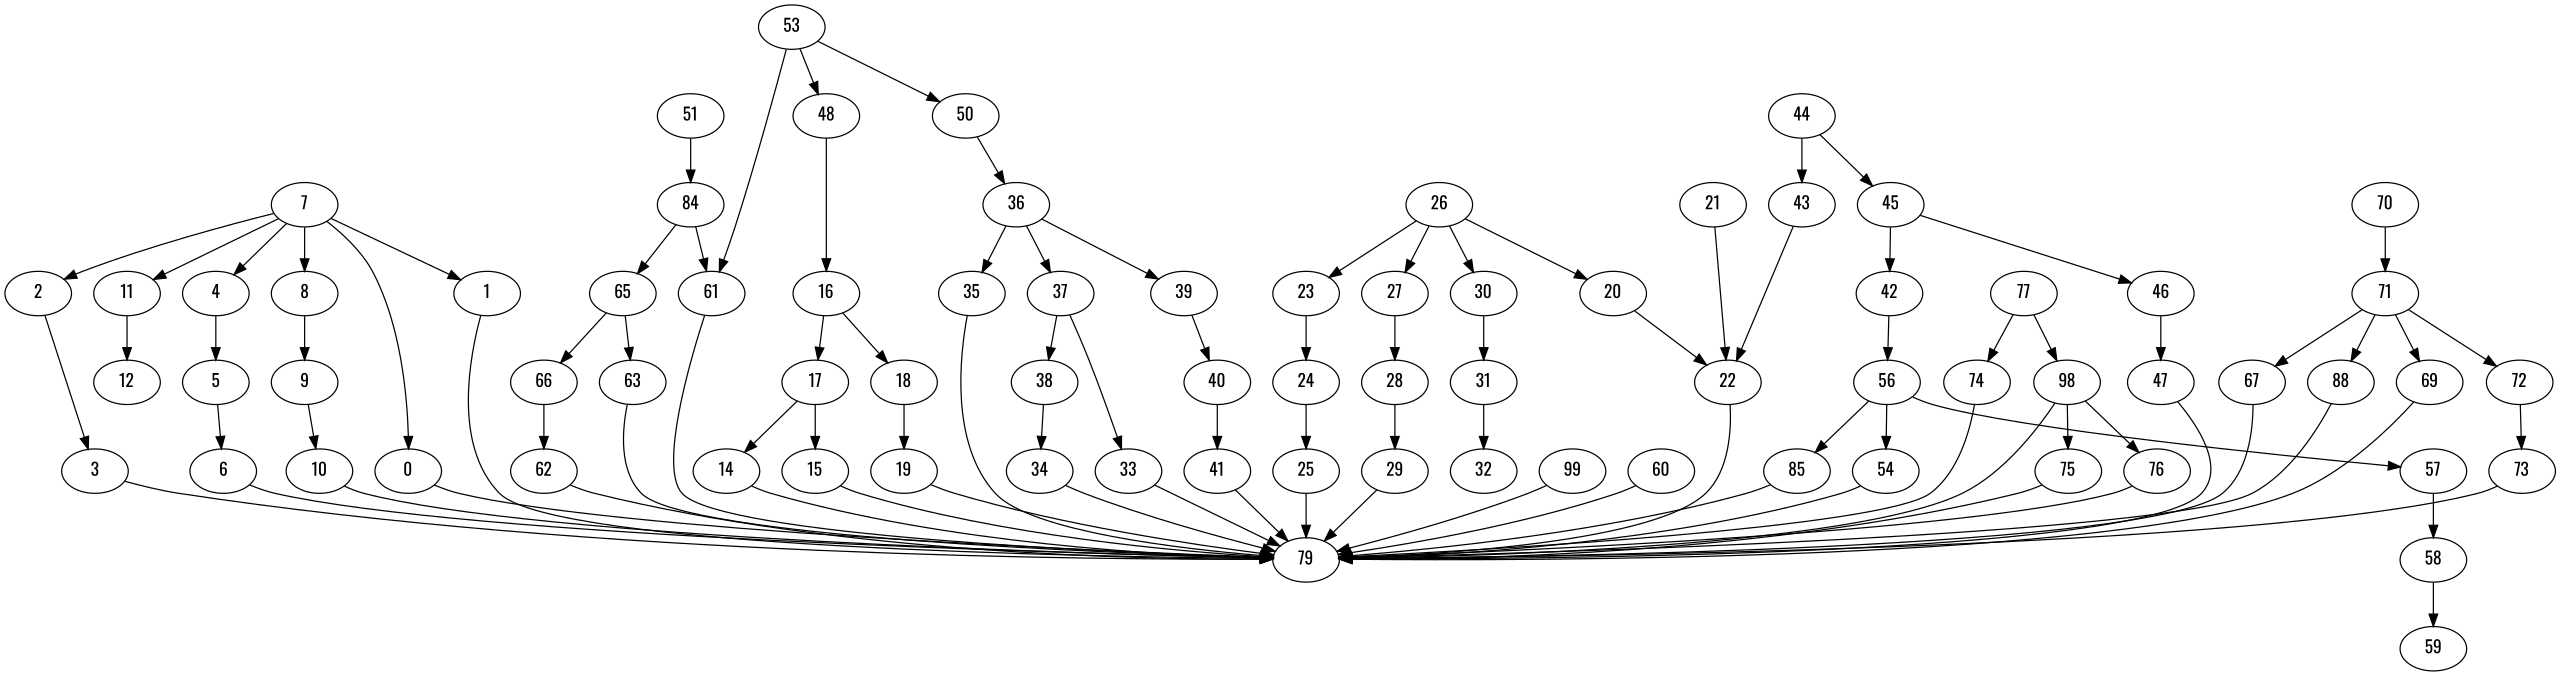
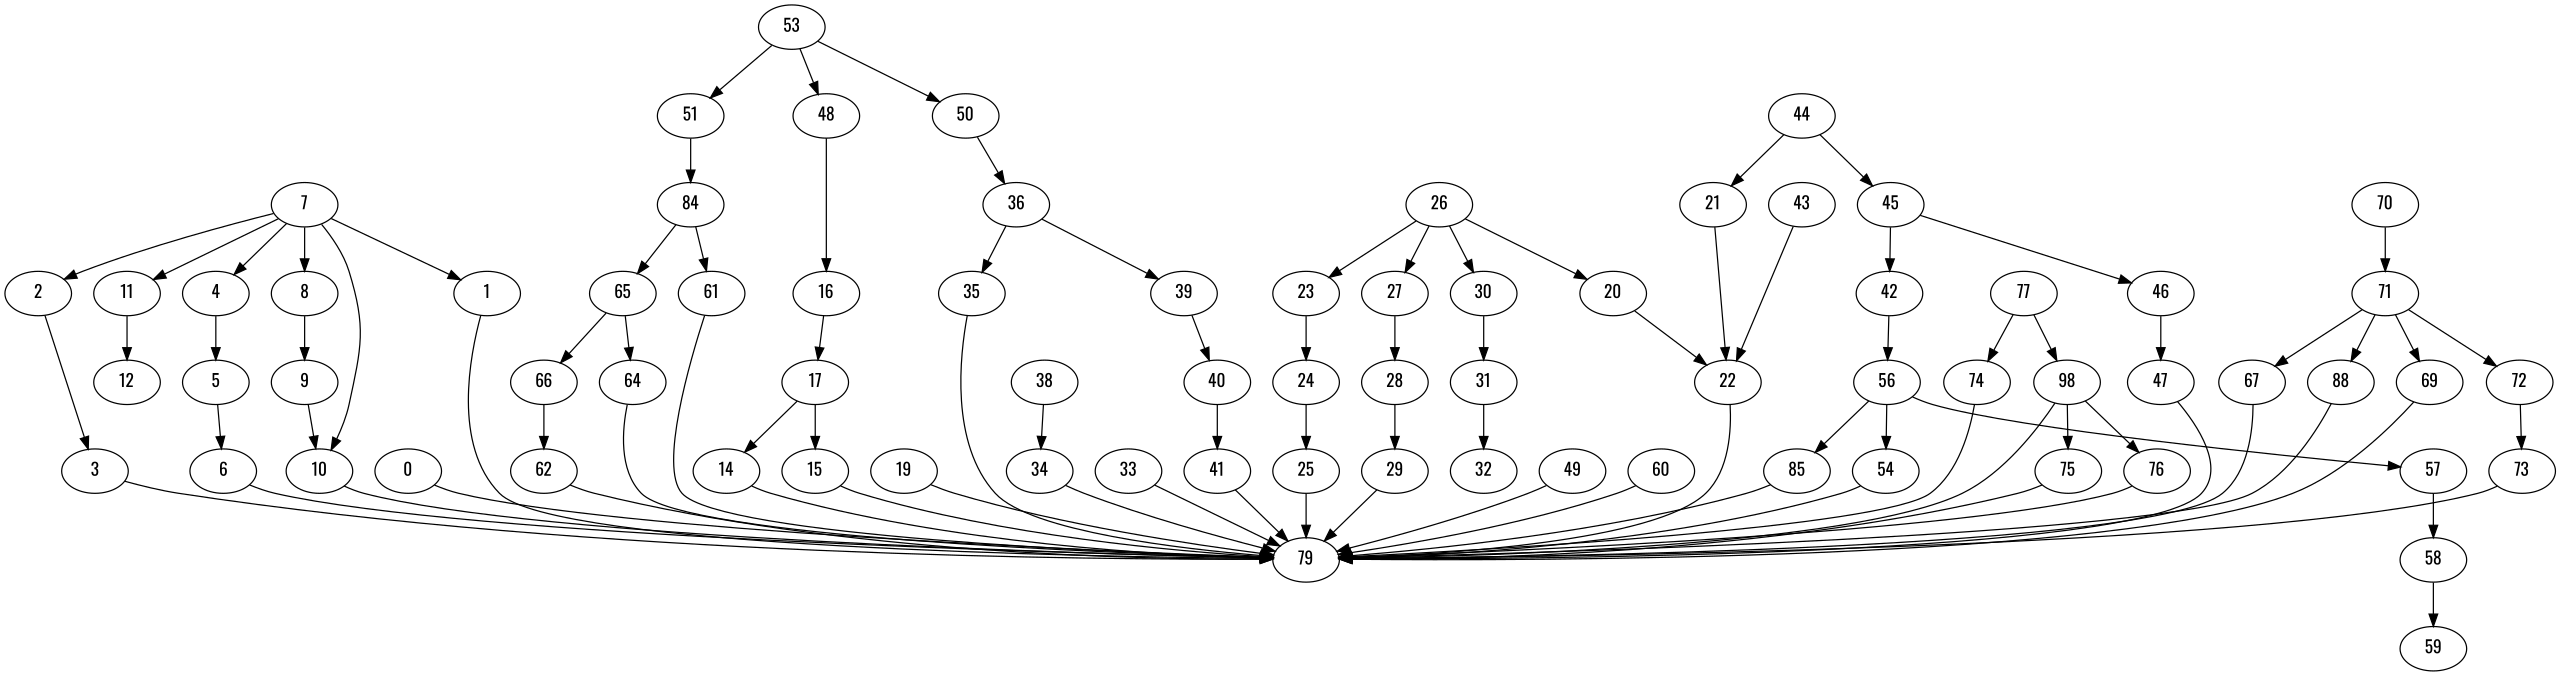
edge "44" -> "43": now "44" -> "21"
edge "53" -> "61": now "53" -> "51"
node "37": removed
edge "7" -> "0": now "7" -> "10"
node "63": label "63" -> "64"
node "18": removed
node "99": label "99" -> "49"
